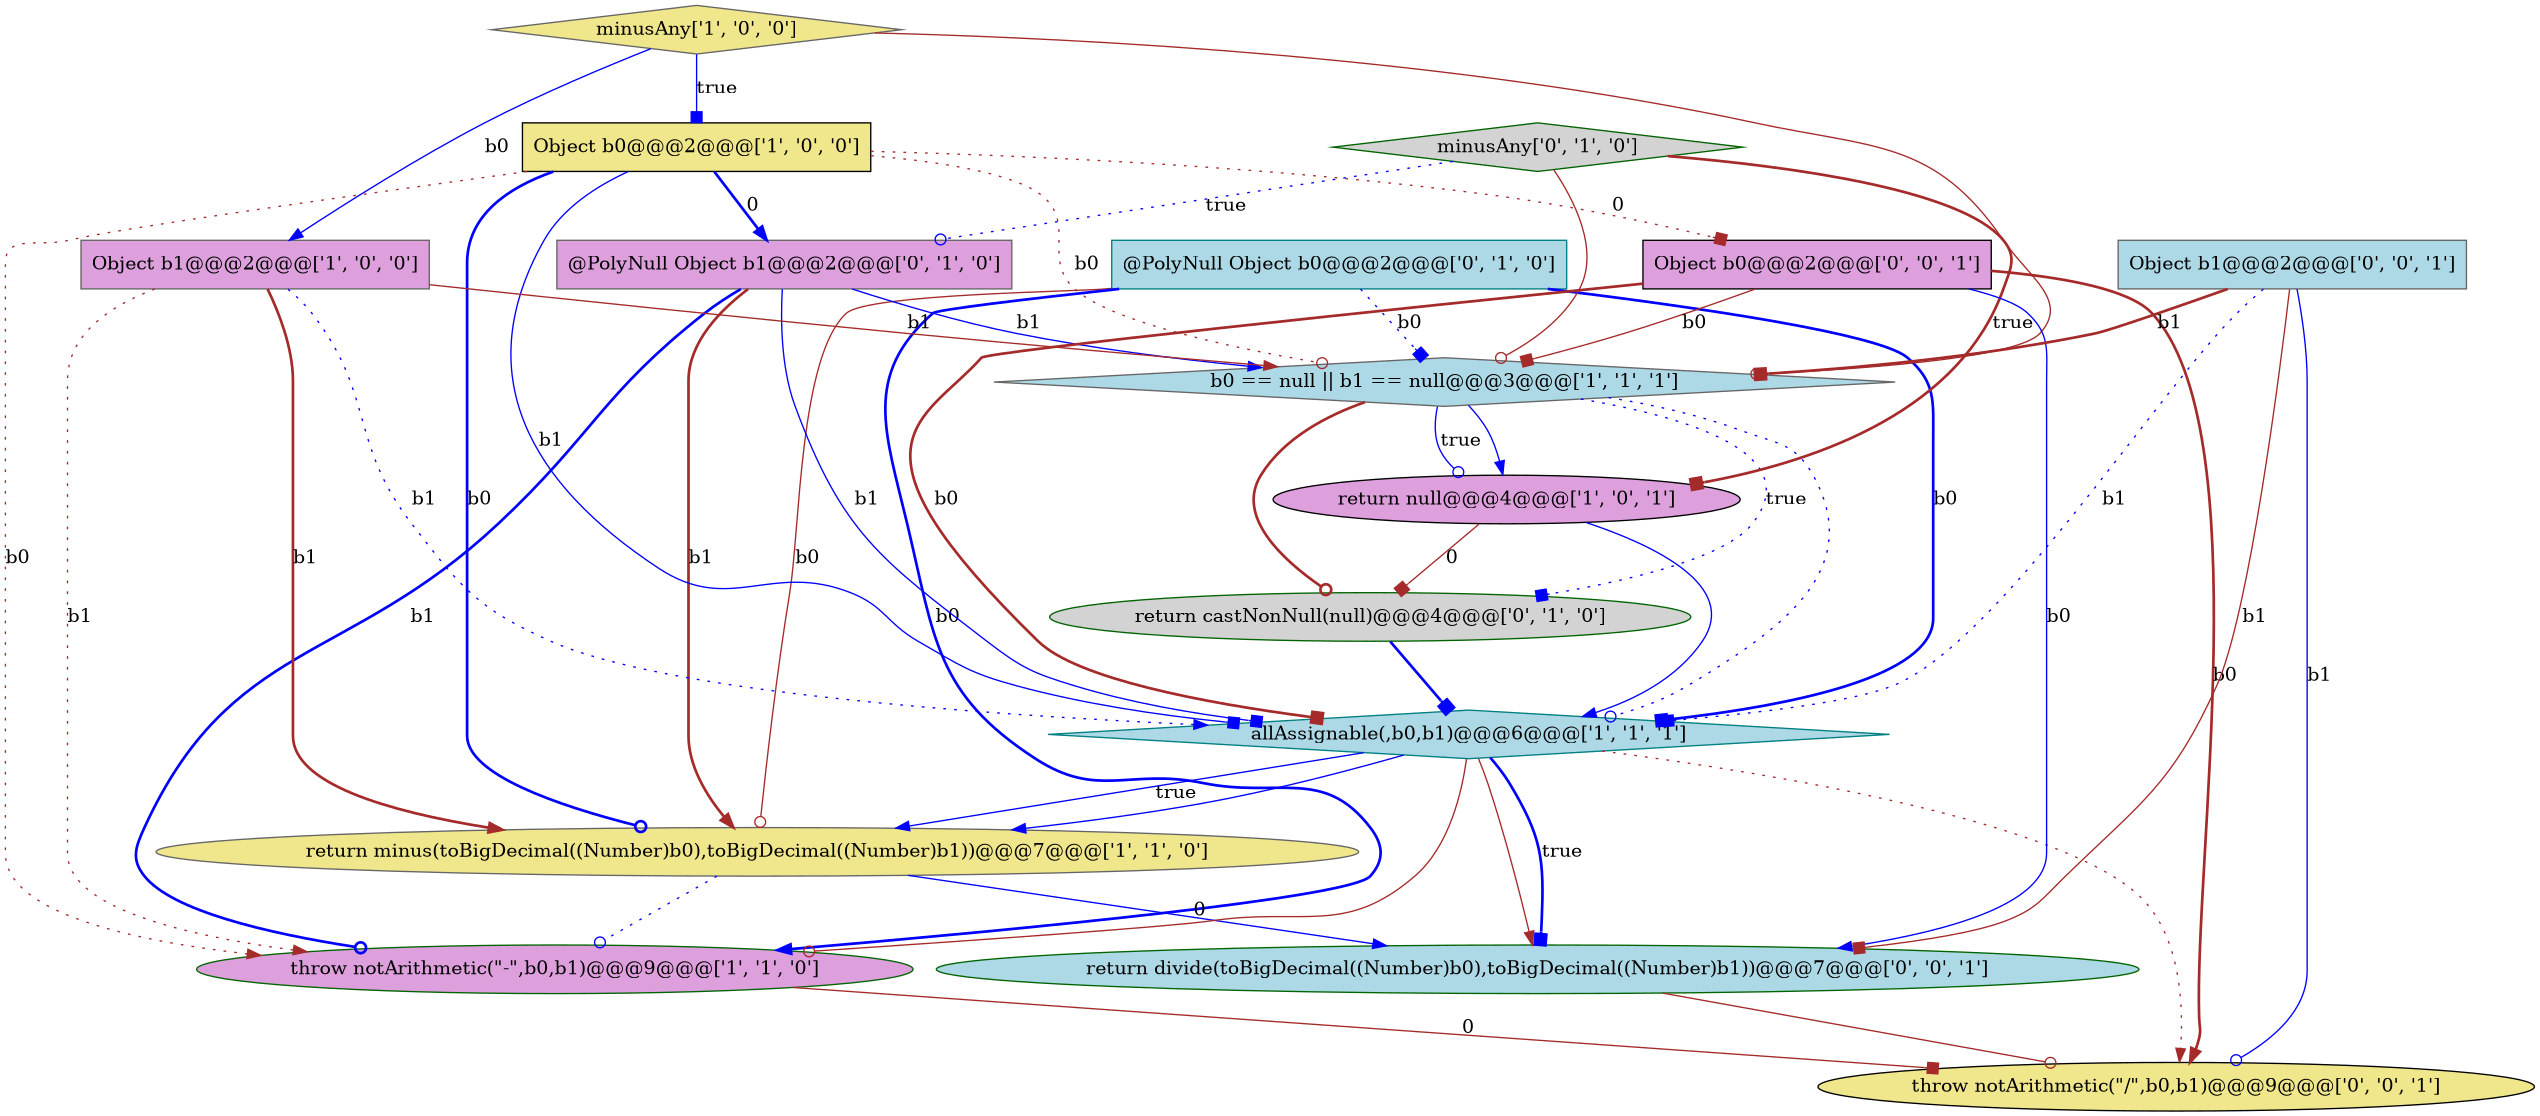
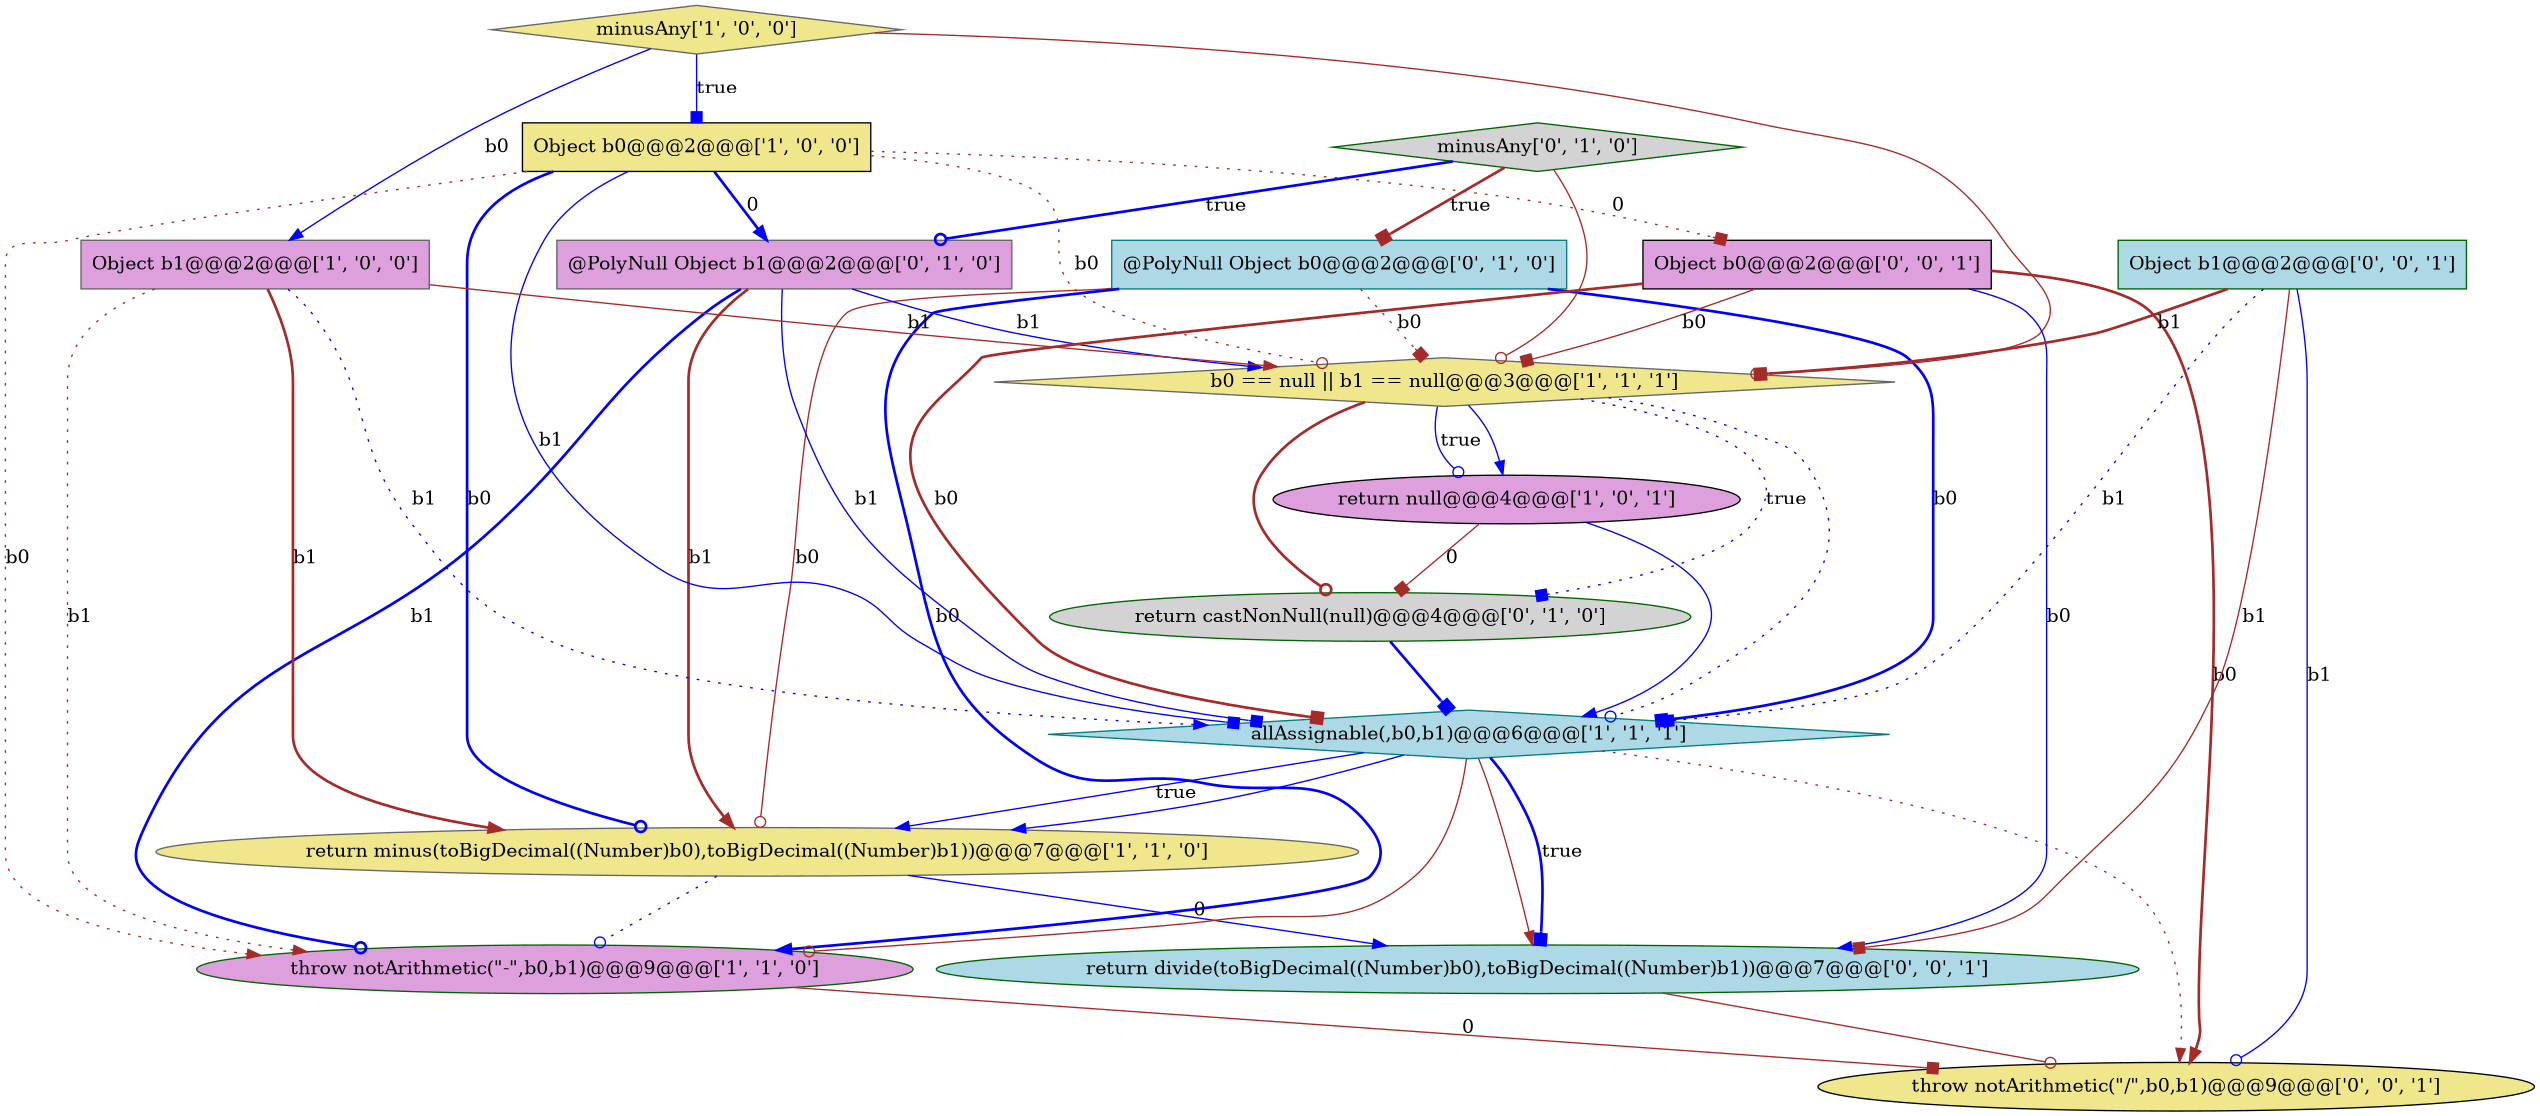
edge "minusAny['0', '1', '0']" -> "@PolyNull Object b1@@@2@@@['0', '1', '0']": style dotted -> bold
node "Object b1@@@2@@@['0', '0', '1']": color gray40 -> darkgreen
edge "minusAny['0', '1', '0']" -> "return null@@@4@@@['1', '0', '1']": now "minusAny['0', '1', '0']" -> "@PolyNull Object b0@@@2@@@['0', '1', '0']"
edge "@PolyNull Object b0@@@2@@@['0', '1', '0']" -> "b0 == null || b1 == null@@@3@@@['1', '1', '1']": color blue -> brown
node "b0 == null || b1 == null@@@3@@@['1', '1', '1']": fillcolor lightblue -> khaki
